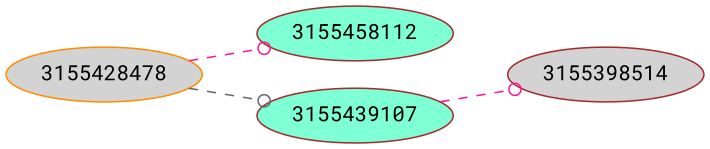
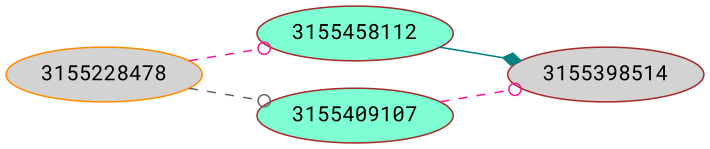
edge "3155458112" -> "3155398514": added
node "3155428478": label "3155428478" -> "3155228478"
node "3155439107": label "3155439107" -> "3155409107"
